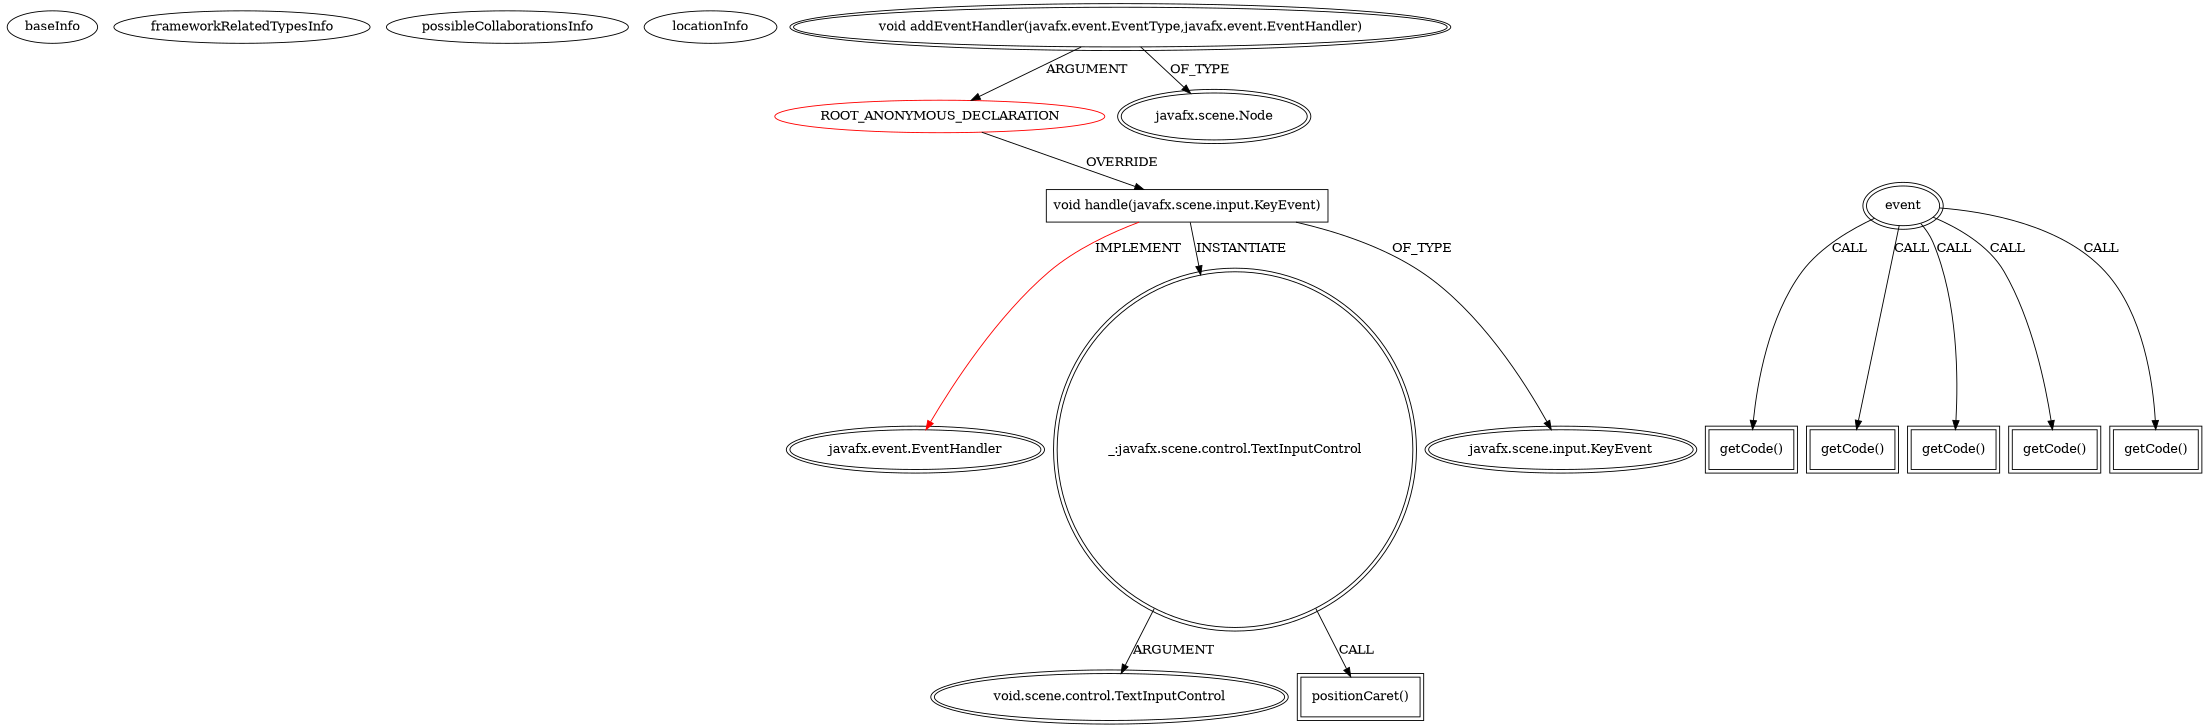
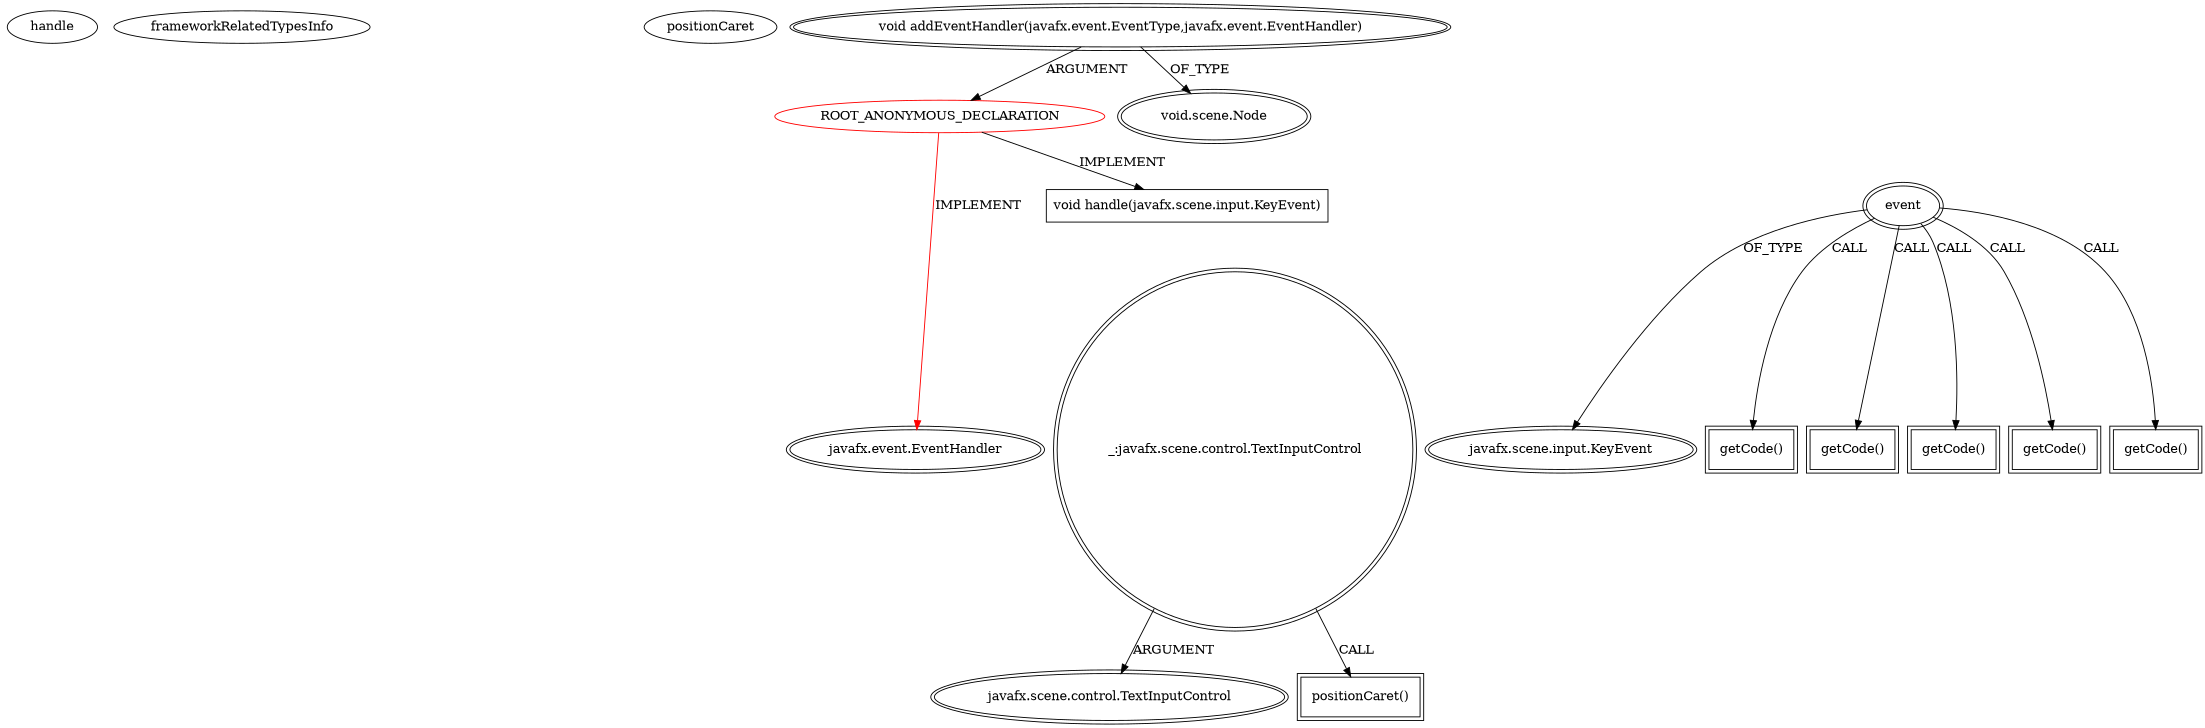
node "baseInfo": label "baseInfo" -> "handle"
node "possibleCollaborationsInfo": removed
node "locationInfo": label "locationInfo" -> "positionCaret"
node "javafx.scene.Node": label "javafx.scene.Node" -> "void.scene.Node"
edge "ROOT_ANONYMOUS_DECLARATION" -> "void handle(javafx.scene.input.KeyEvent)": label "OVERRIDE" -> "IMPLEMENT"
edge "void handle(javafx.scene.input.KeyEvent)" -> "_:javafx.scene.control.TextInputControl": removed, label "INSTANTIATE"
edge "void handle(javafx.scene.input.KeyEvent)" -> "javafx.scene.input.KeyEvent": now "event" -> "javafx.scene.input.KeyEvent"
edge "void handle(javafx.scene.input.KeyEvent)" -> "javafx.event.EventHandler": now "ROOT_ANONYMOUS_DECLARATION" -> "javafx.event.EventHandler"
node "void.scene.control.TextInputControl": label "void.scene.control.TextInputControl" -> "javafx.scene.control.TextInputControl"
